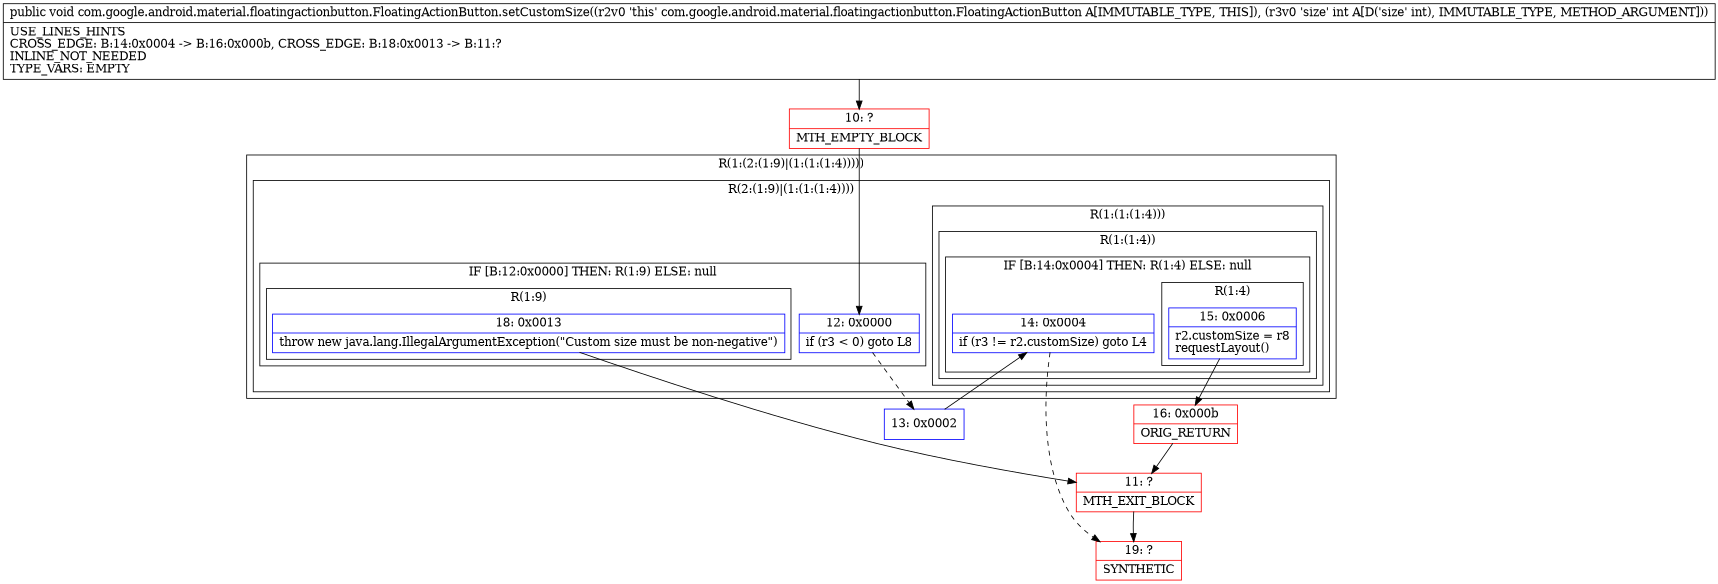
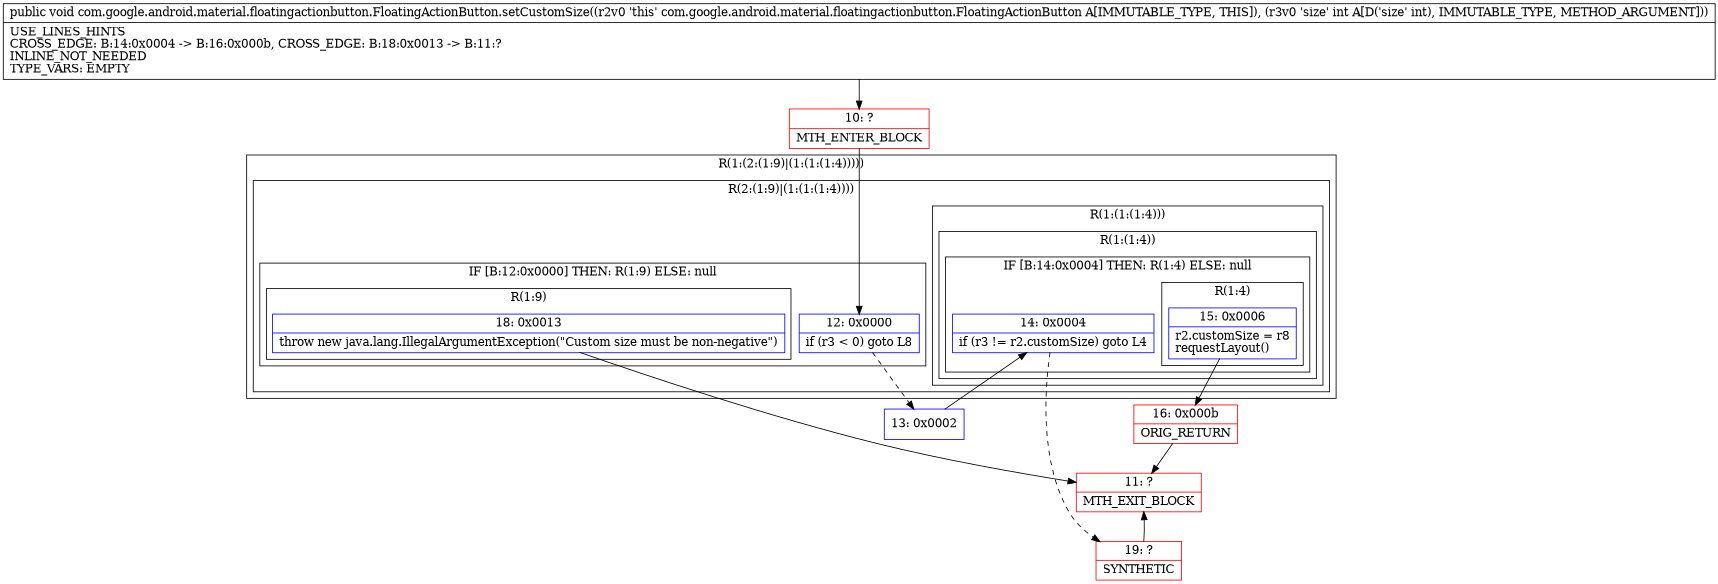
node "10: ?": text "MTH_EMPTY_BLOCK" -> "MTH_ENTER_BLOCK"
edge "11: ?" -> "19: ?": reversed
